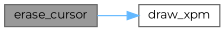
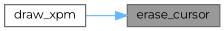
edge "erase_cursor" -> "draw_xpm": reversed
